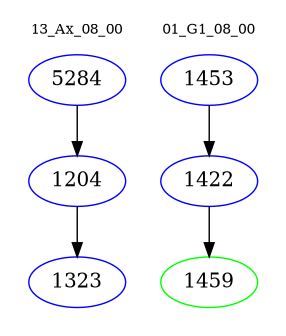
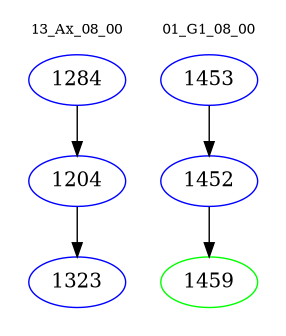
node "5284": label "5284" -> "1284"
node "1422": label "1422" -> "1452"
